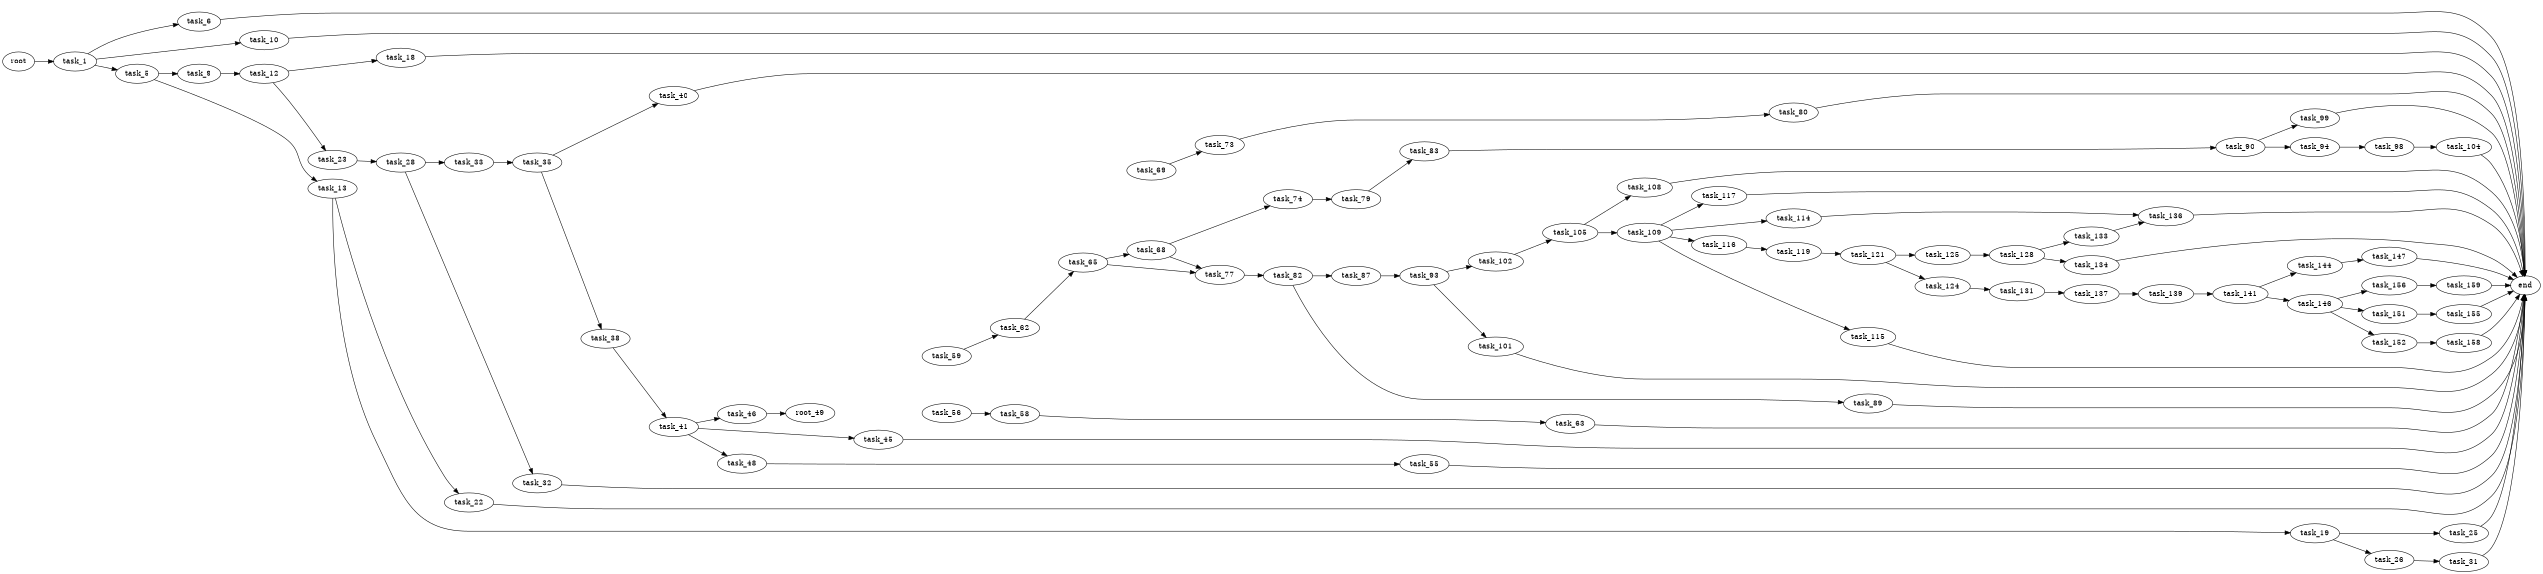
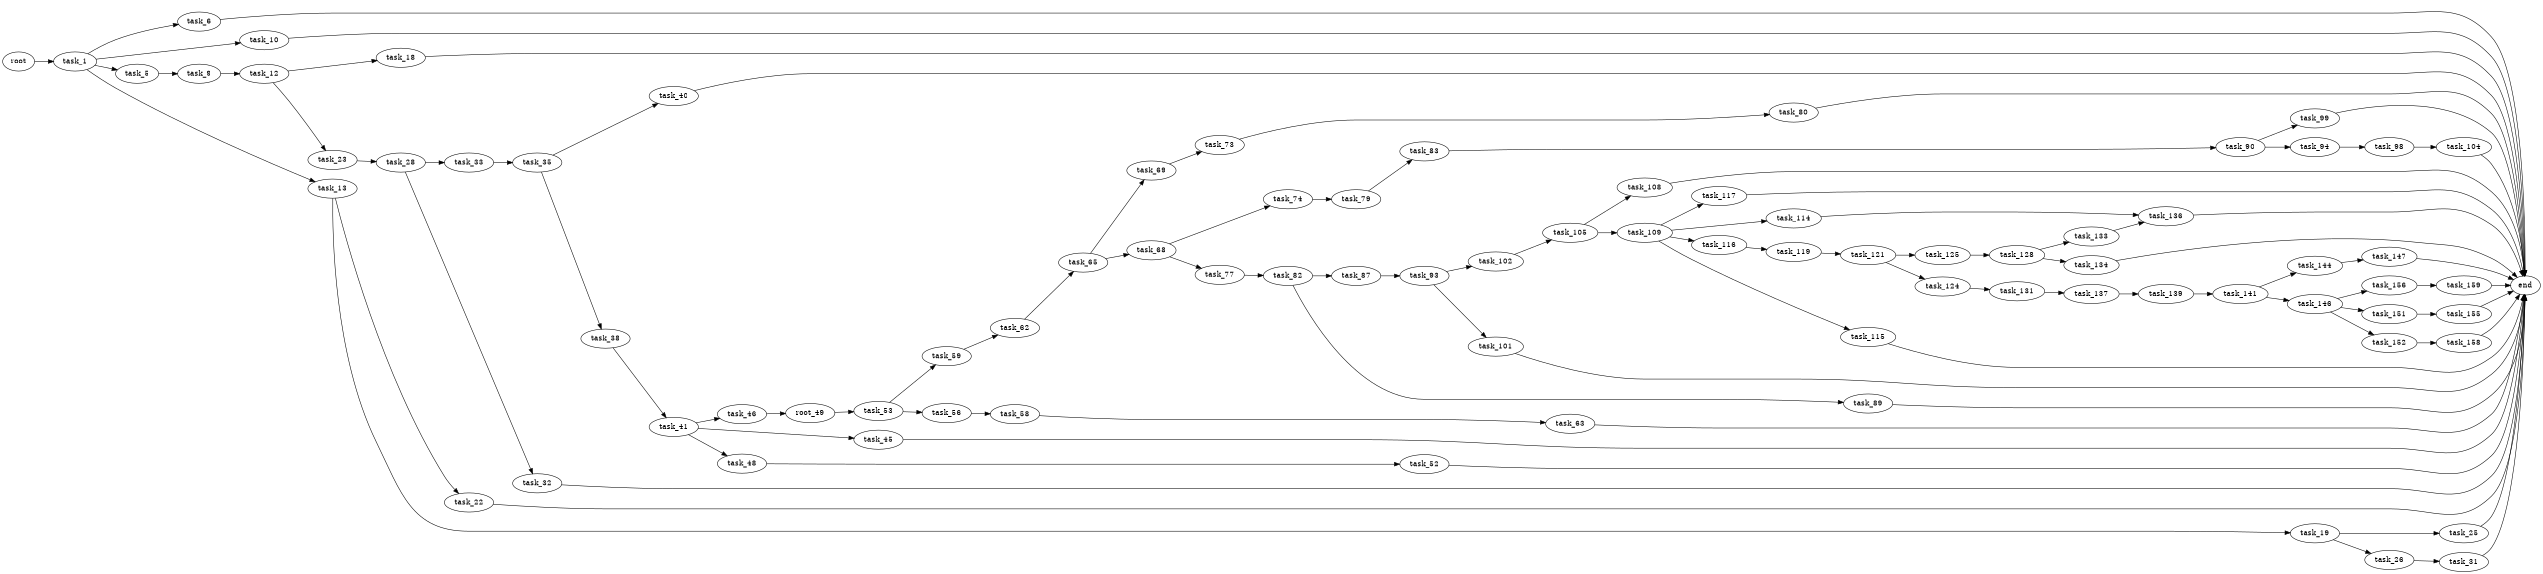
edge "task_5" -> "task_13": now "task_1" -> "task_13"
edge "task_65" -> "task_77": now "task_65" -> "task_69"
node "task_53": added
node "task_55": label "task_55" -> "task_52"
